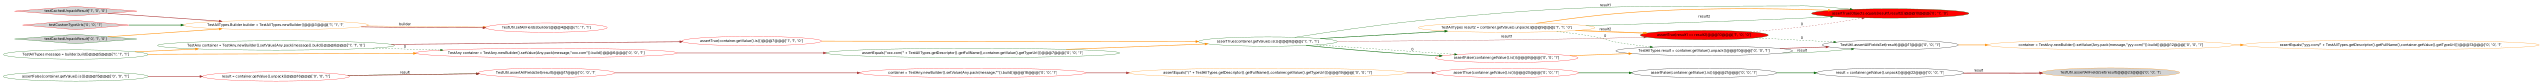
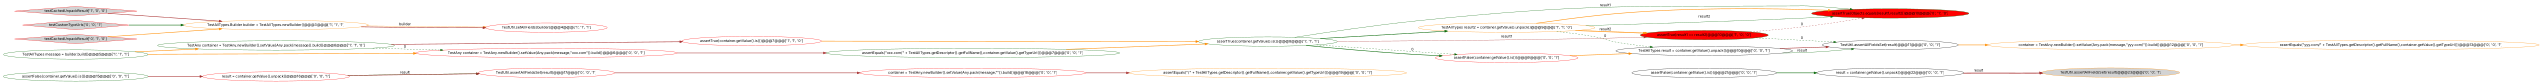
node "testCachedUnpackResult['0', '1', '0']": color darkgreen -> red
node "assertTrue(container.getValue().is())@@@20@@@['0', '0', '1']": removed
